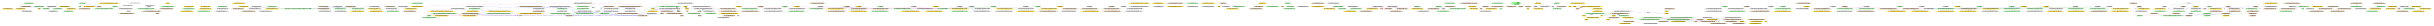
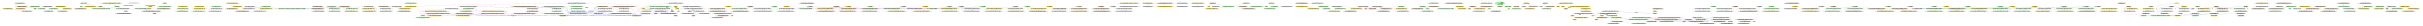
node "Assert.Equal(expected, number.ToOrdinalWords())": fillcolor gold -> palegreen
node "var actual = noTime.Humanize()": fillcolor lightgrey -> gold
node "return Convert(number);": fillcolor lightgrey -> gold
node "Entry string.Humanize(Humanizer.LetterCasing)": added
node "Assert.Equal(expectedOutput, input.Transform(To.UpperCase))": fillcolor gold -> palegreen
node "Exit Humanizer.StringDehumanizeExtensions.Dehumanize(string)": added
node "Entry System.TimeSpan.FromHours(double)": fillcolor tan -> gold
